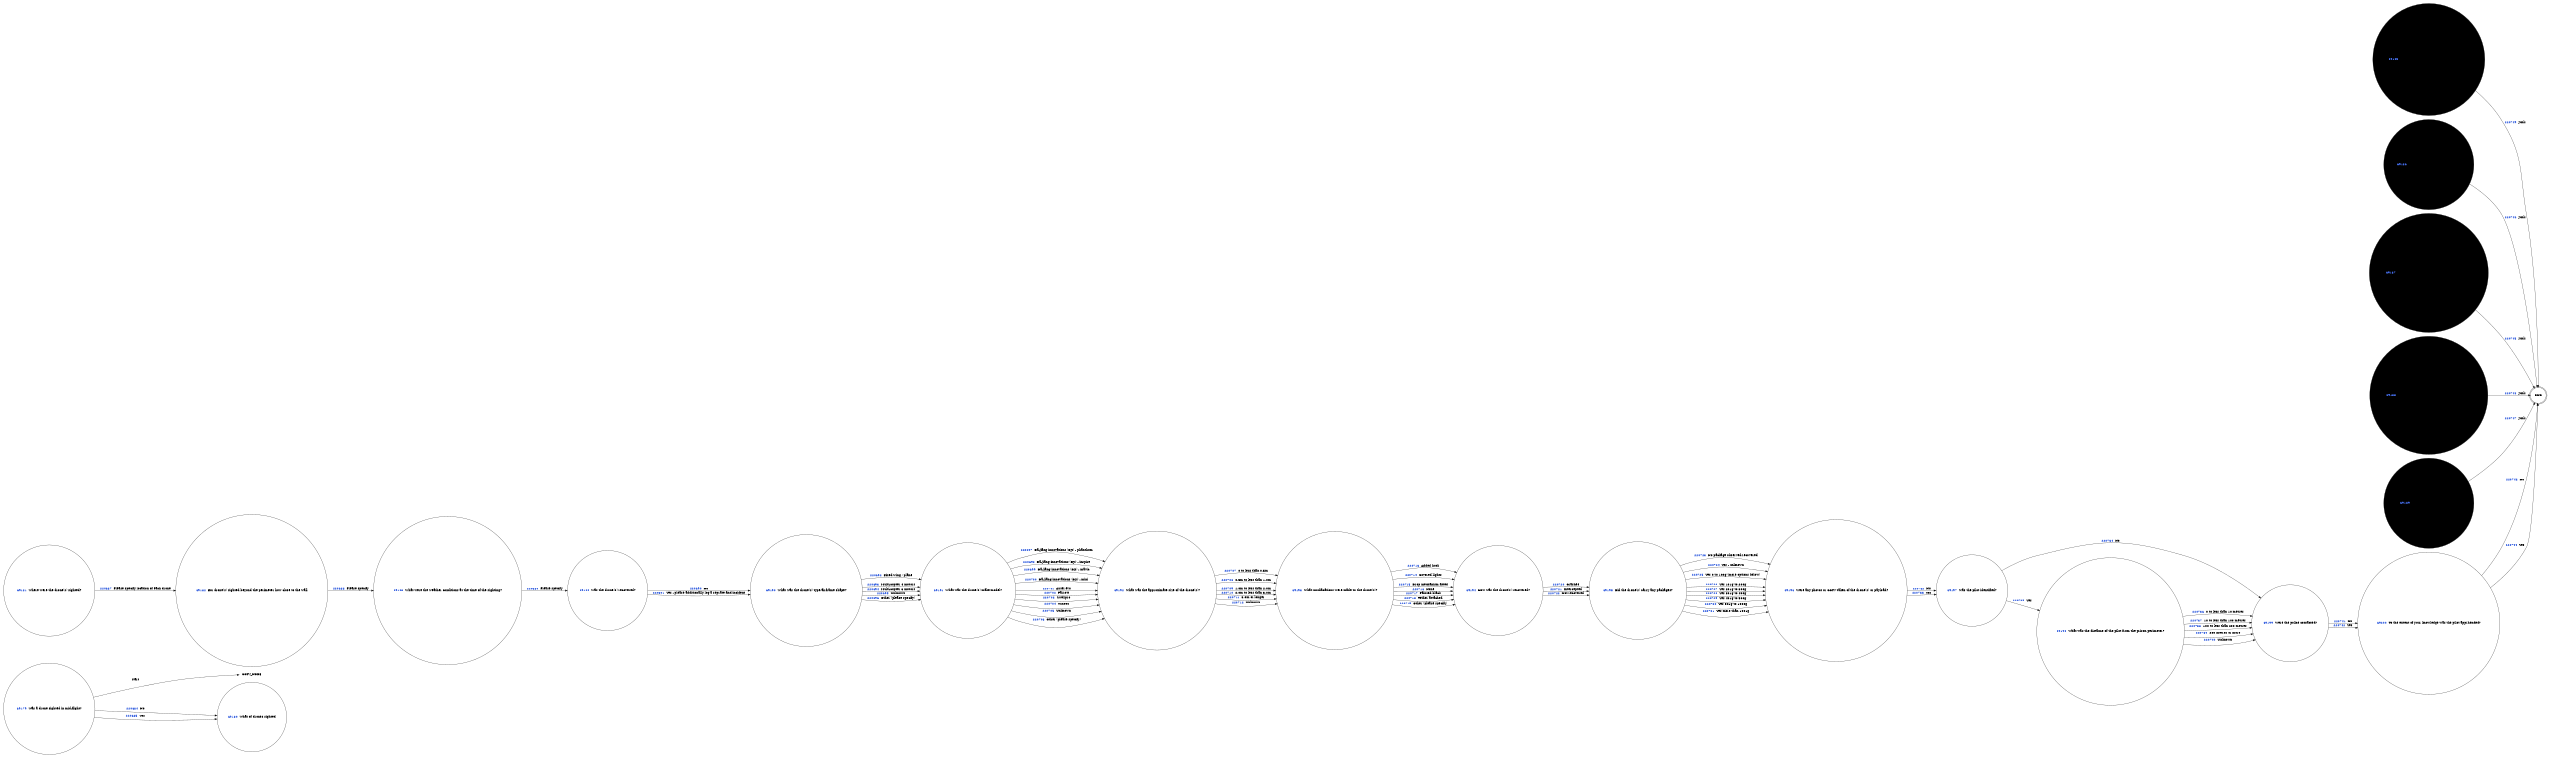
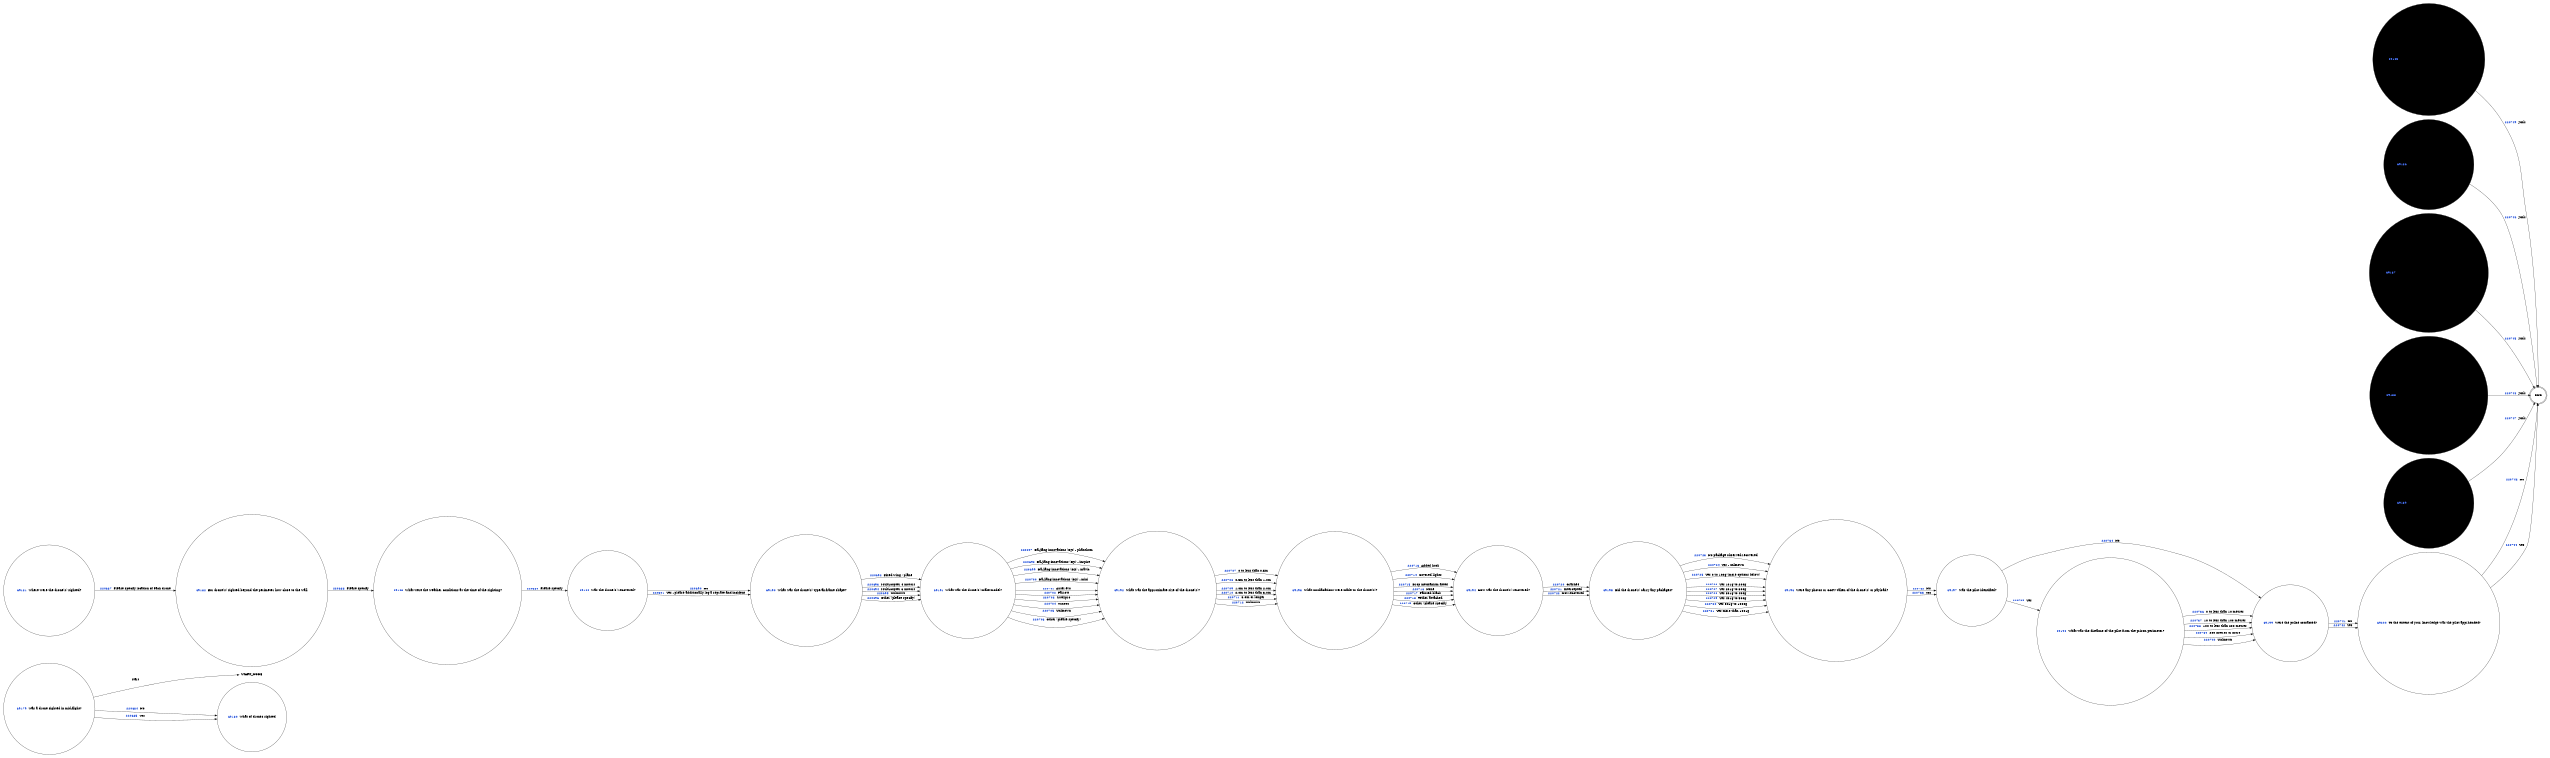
node "69189": text "How was the drone(s) police?" -> "How was the drone(s) recovered?"
node "CCTV_NODE": label "CCTV_NODE" -> "START_NODE"
